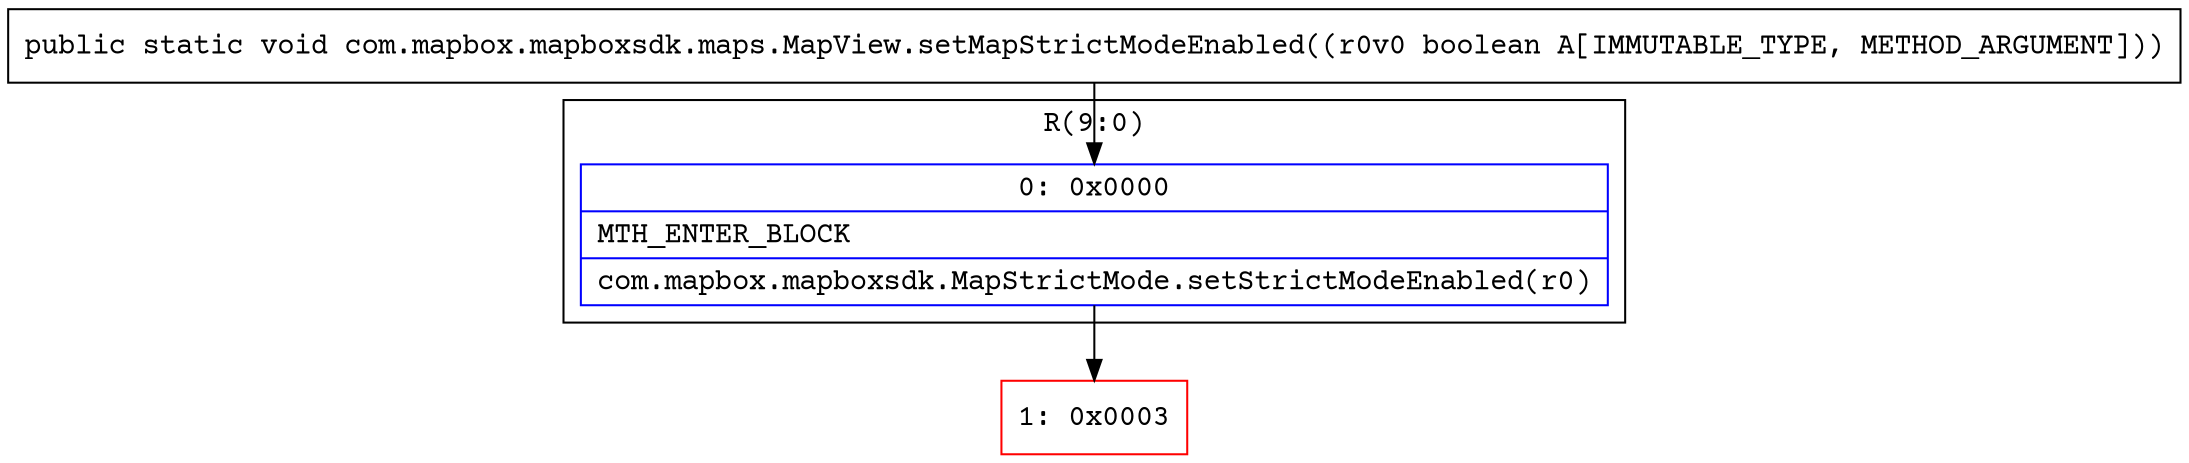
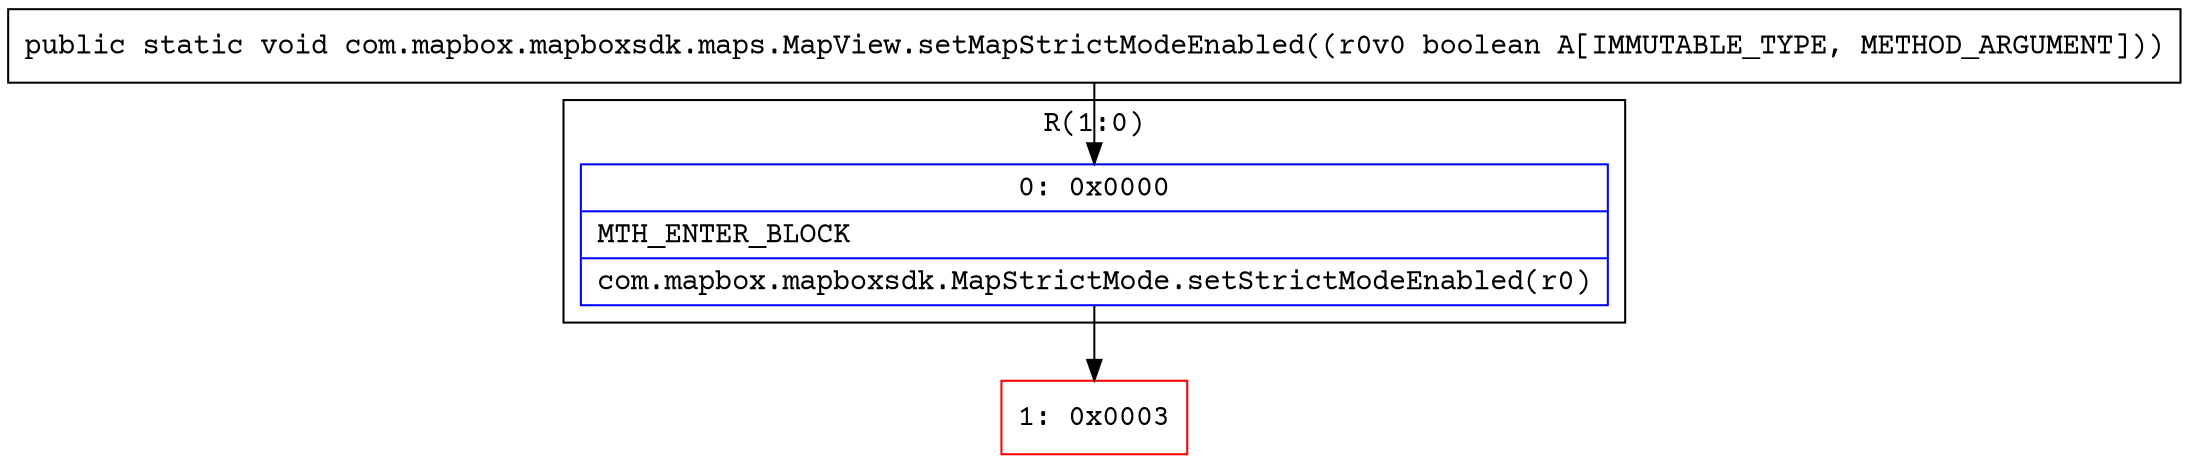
cluster "R(9:0)": label "R(9:0)" -> "R(1:0)"
